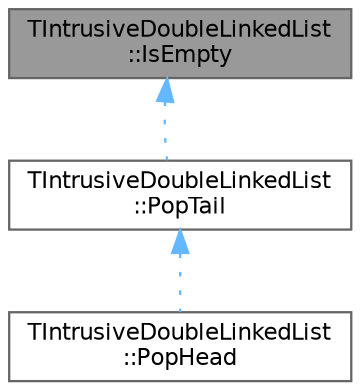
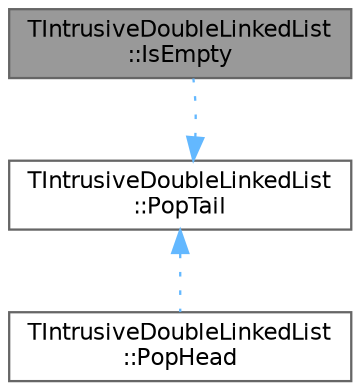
edge "TIntrusiveDoubleLinkedList ::PopTail" -> "TIntrusiveDoubleLinkedList ::IsEmpty": reversed
